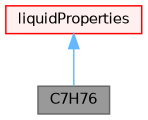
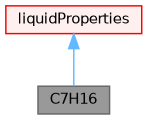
node "C7H76": label "C7H76" -> "C7H16"
